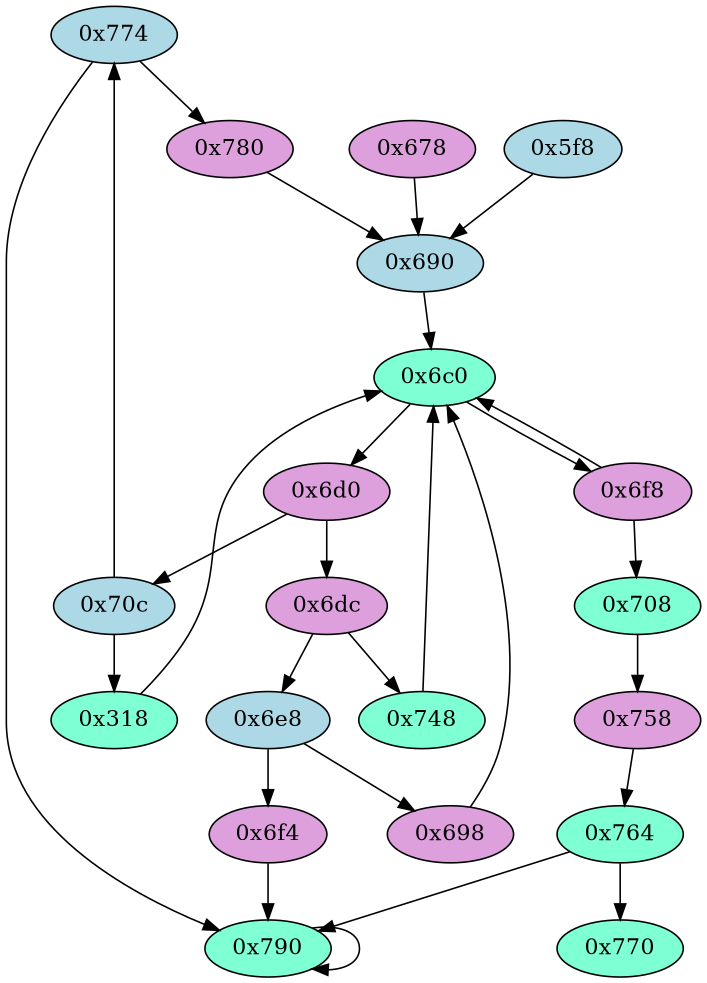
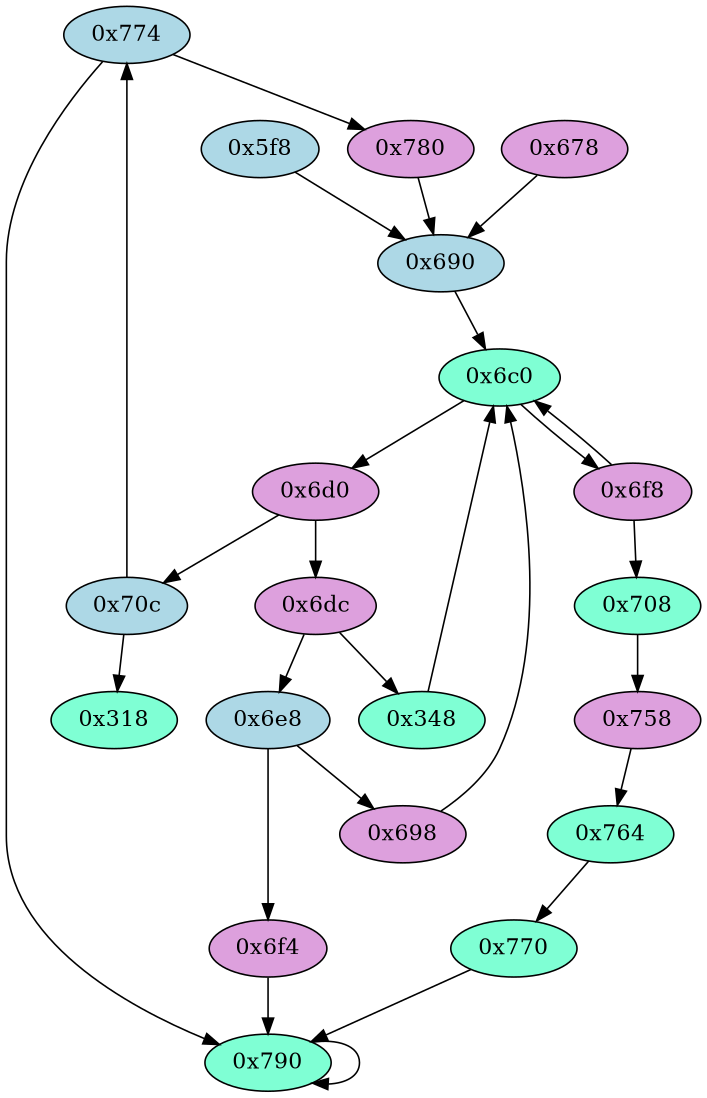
edge "0x318" -> "0x6c0": removed
node "0x748": label "0x748" -> "0x348"
edge "0x764" -> "0x790": now "0x770" -> "0x790"
